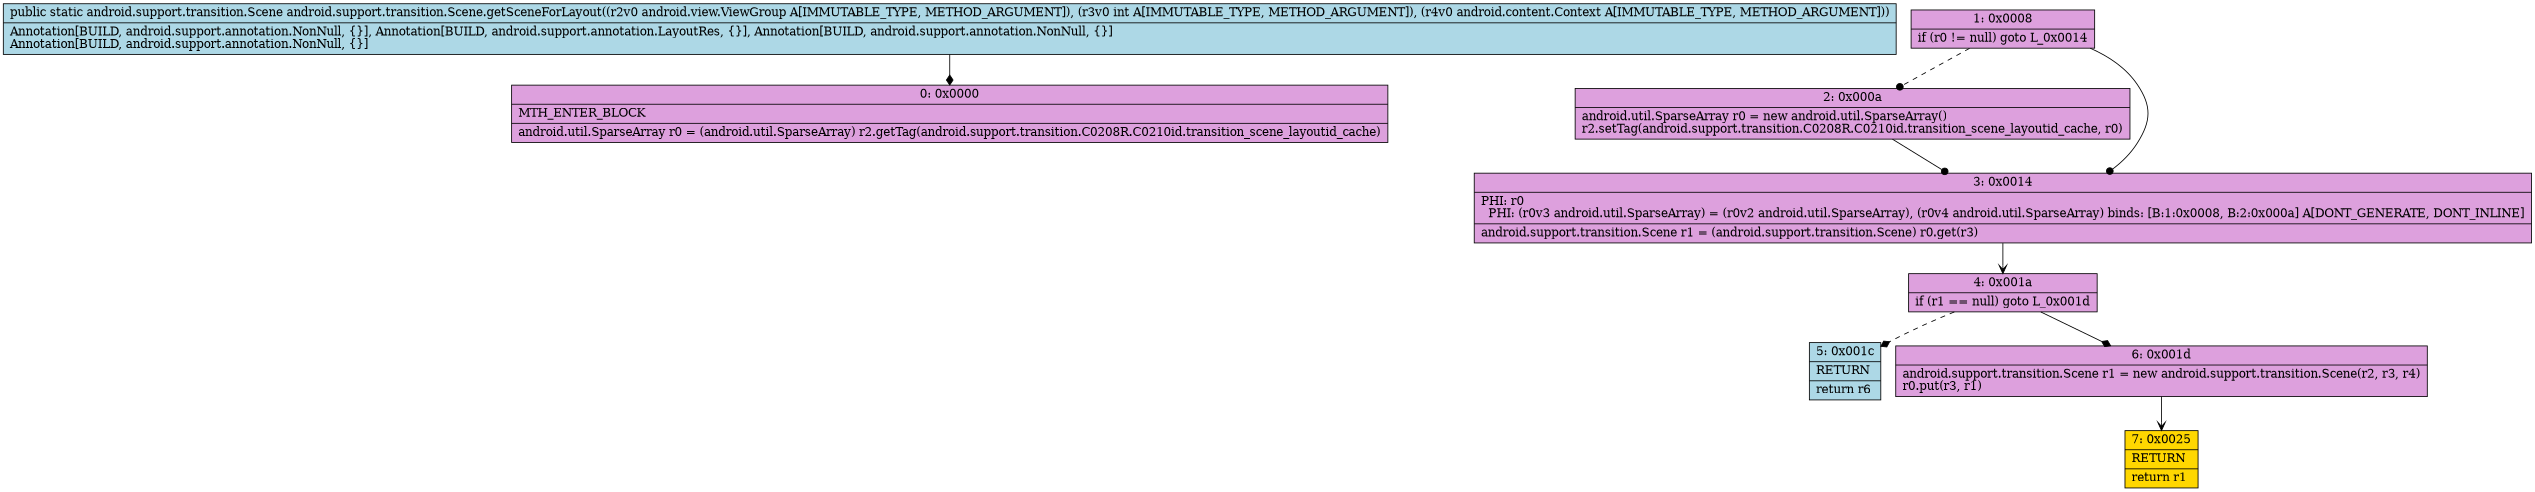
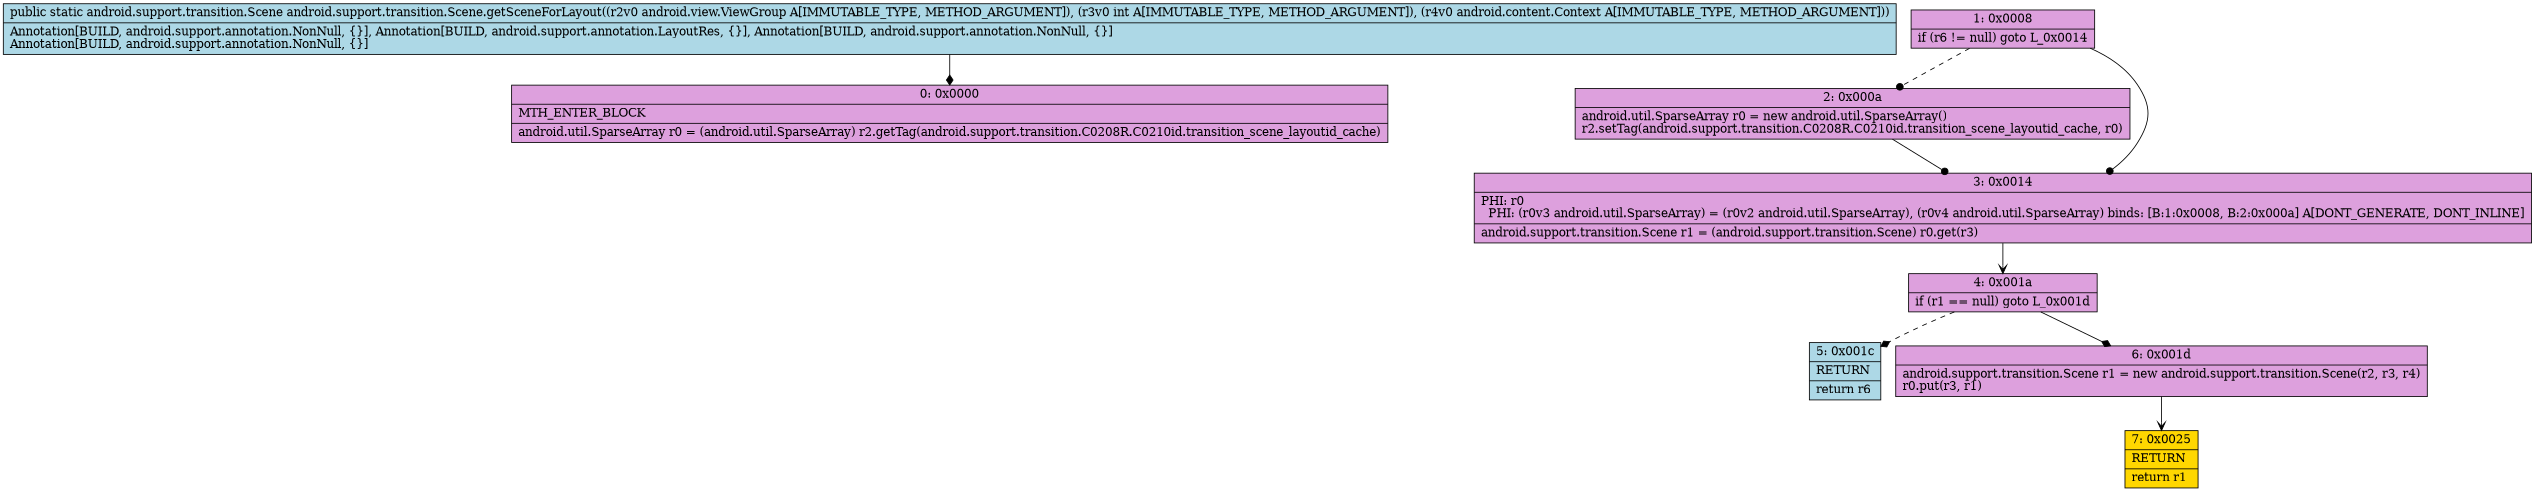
node "1: 0x0008": text "if (r0 != null) goto L_0x0014" -> "if (r6 != null) goto L_0x0014"
